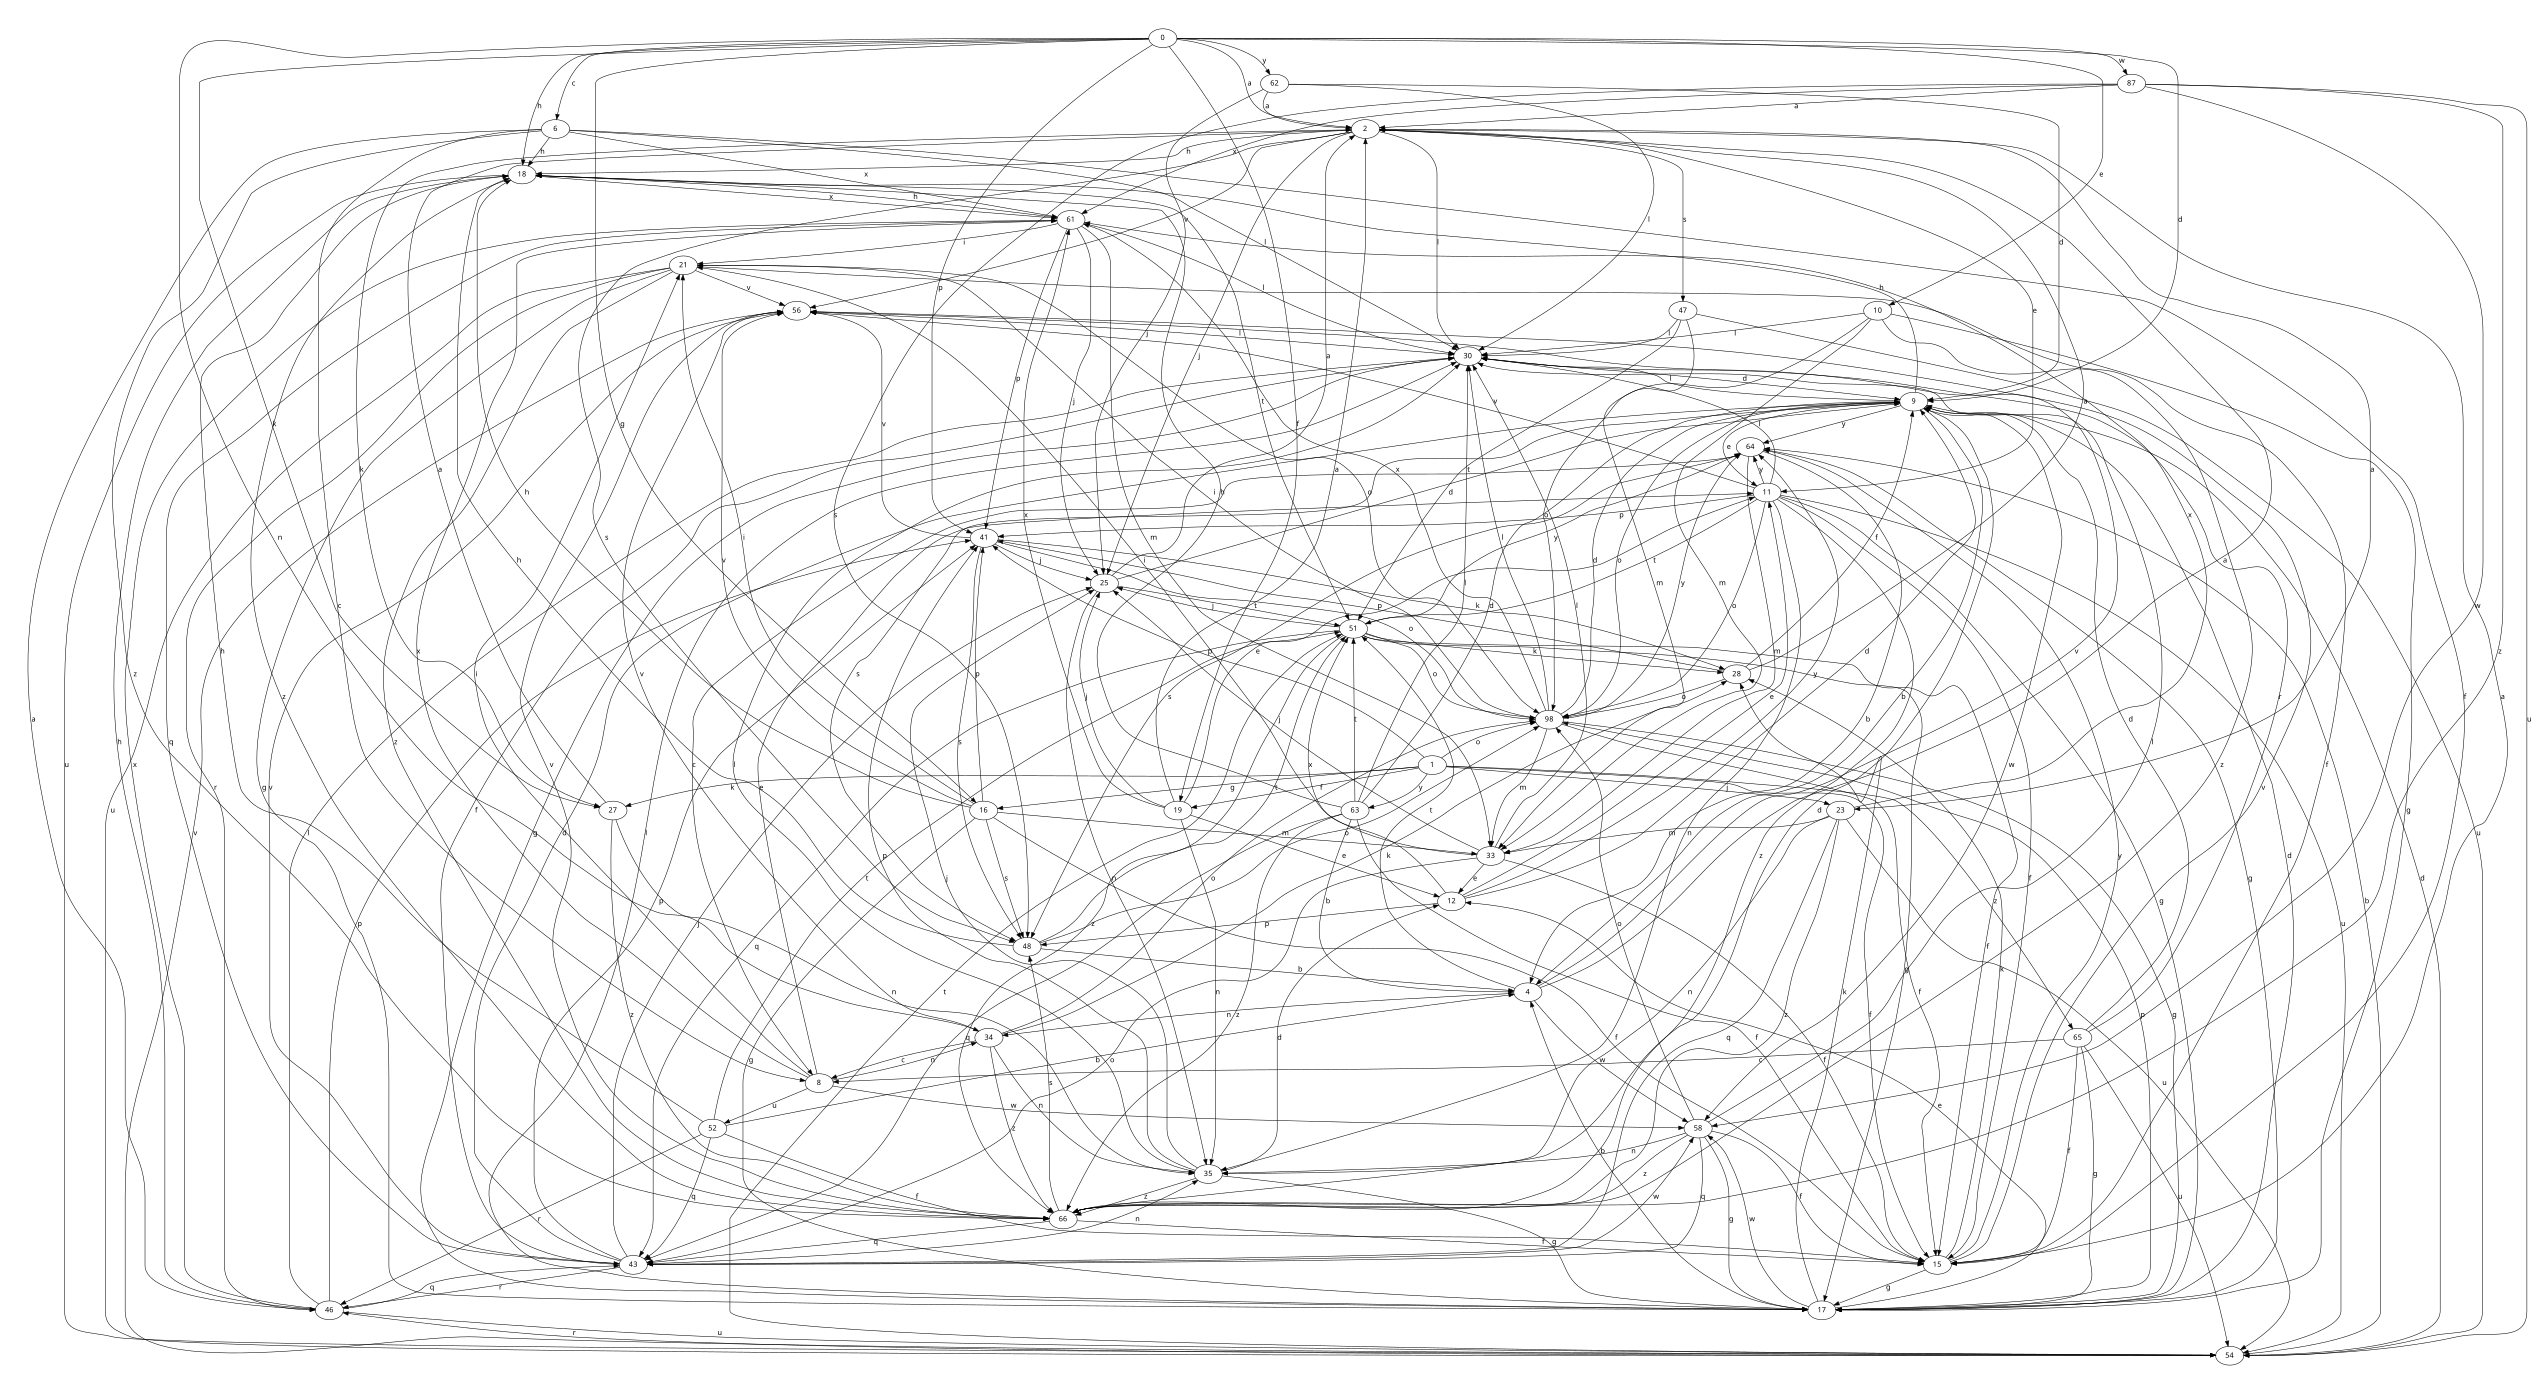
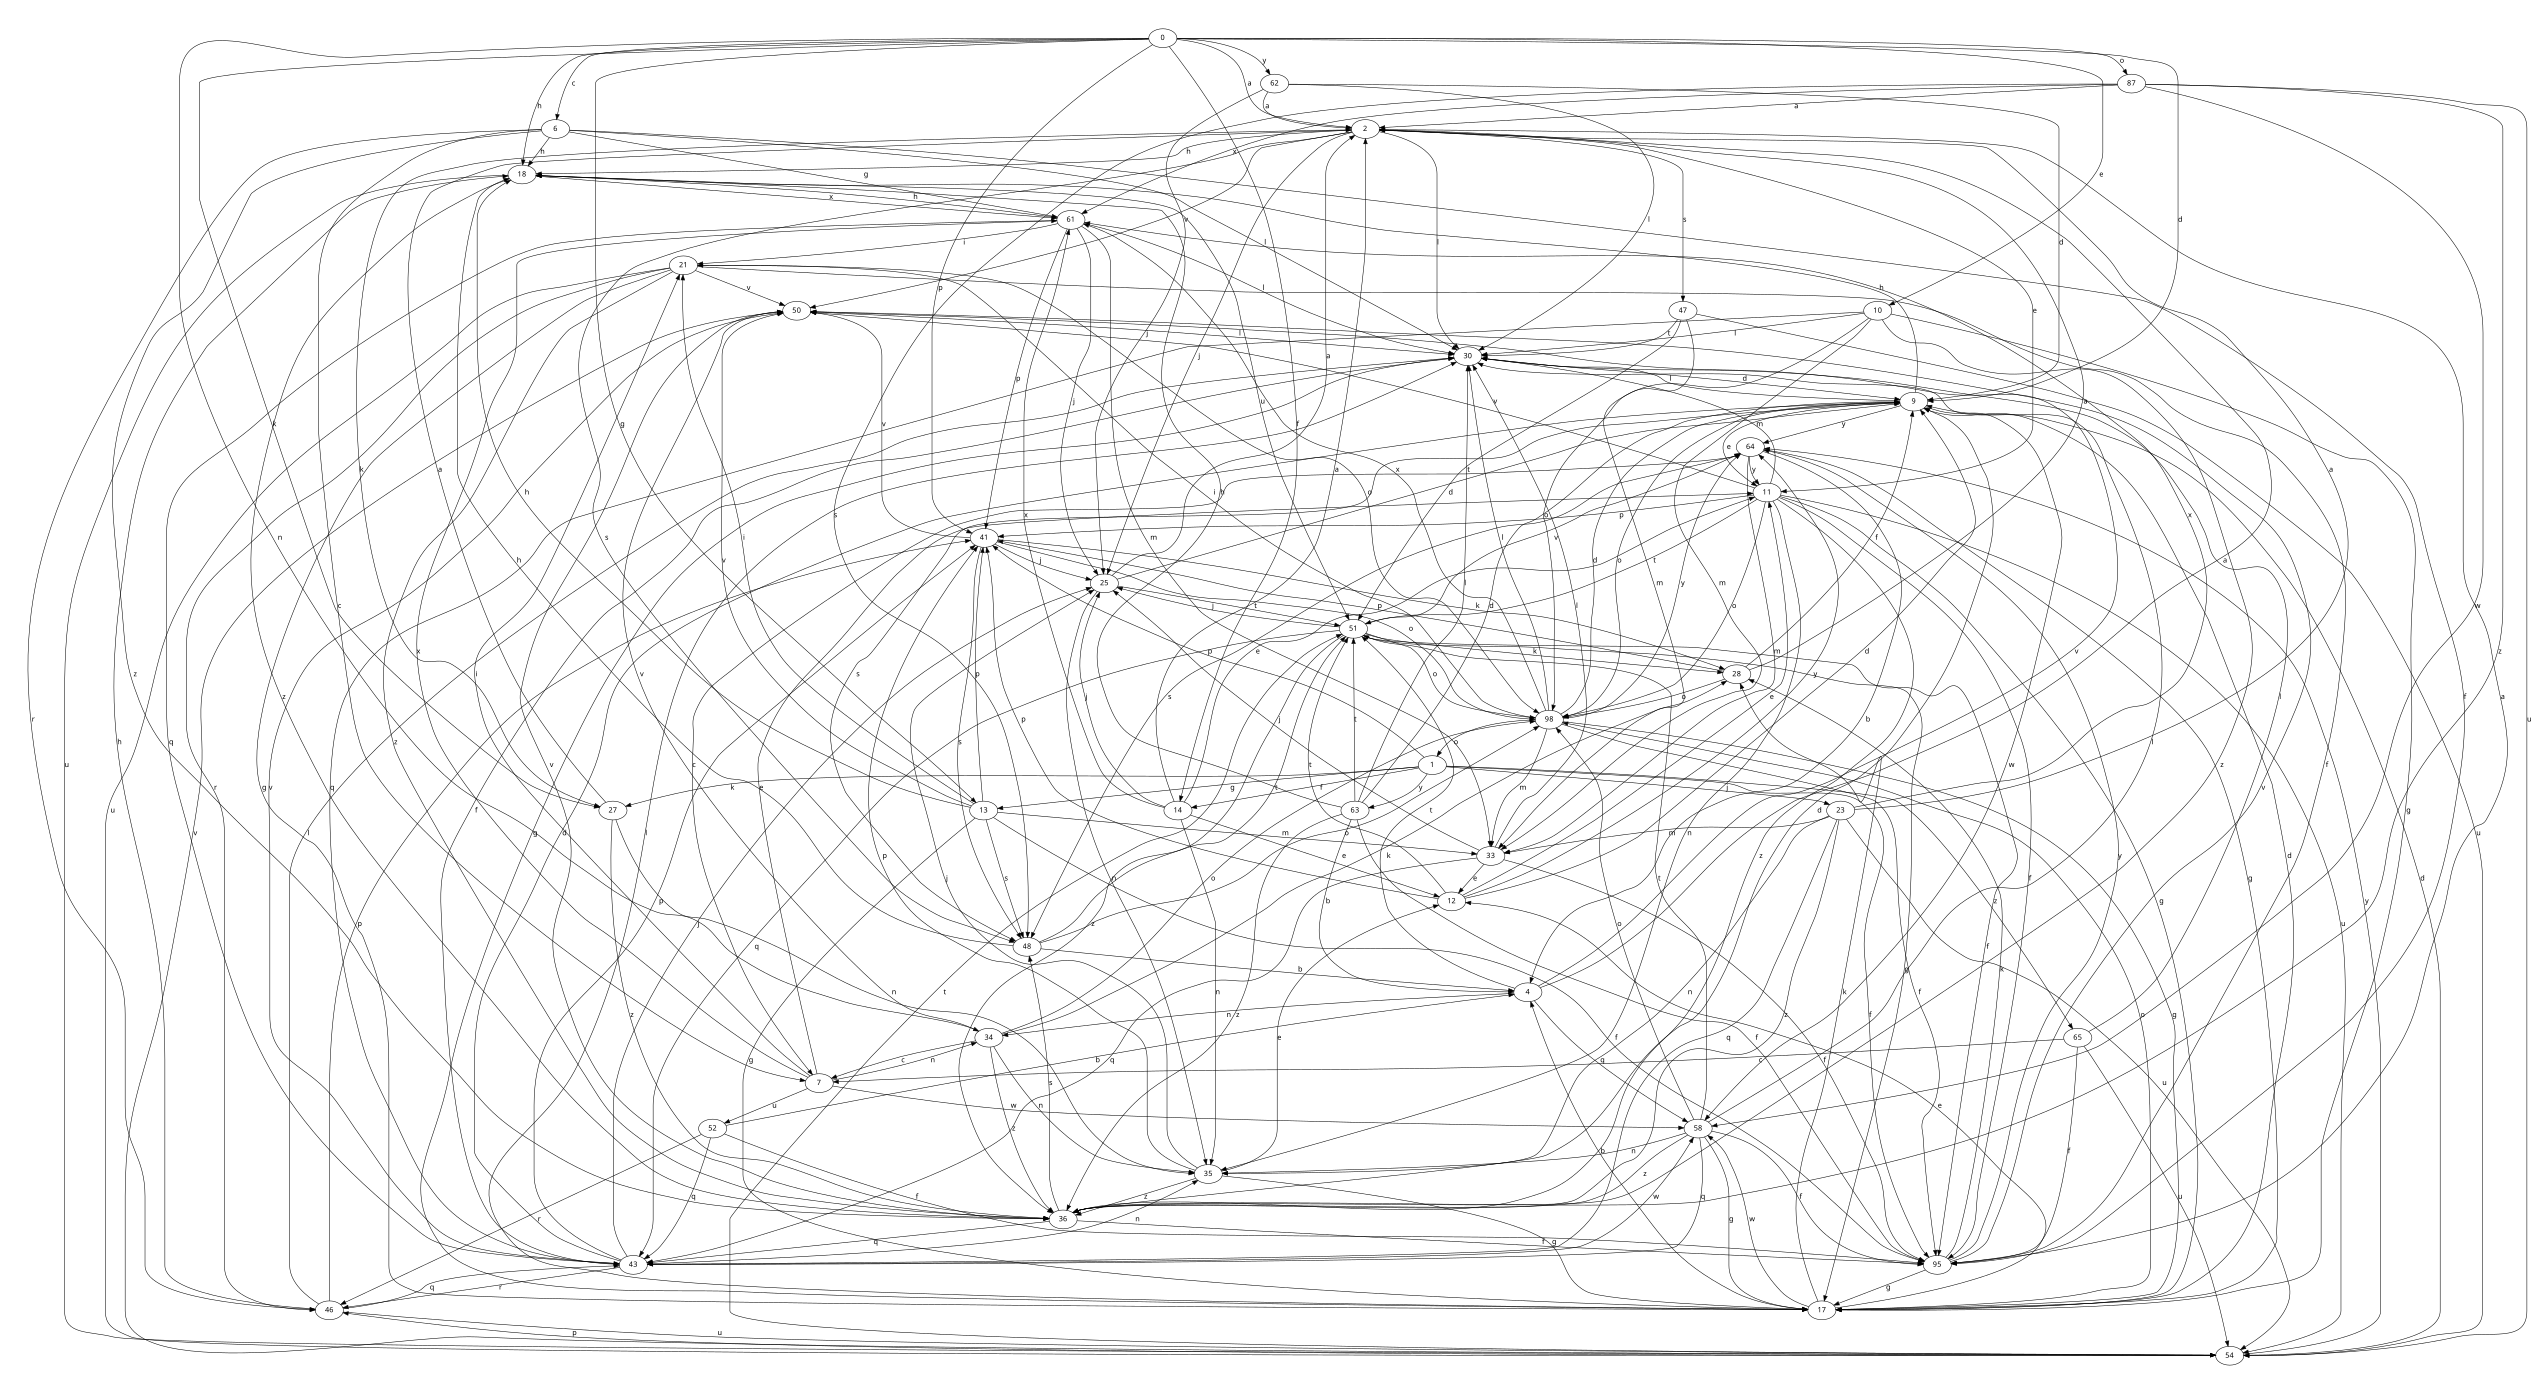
edge "0" -> "87": label "w" -> "o"
edge "6" -> "61": label "x" -> "g"
node "56": label "56" -> "50"
edge "2" -> "23": reversed
edge "47" -> "30": label "l" -> "t"
edge "18" -> "51": label "t" -> "u"
edge "11" -> "30": label "l" -> "m"
edge "46" -> "61": removed, label "x"
edge "11" -> "64": reversed
edge "51" -> "64": label "y" -> "v"
edge "33" -> "21": removed, label "i"
edge "52" -> "18": removed, label "h"
edge "35" -> "30": removed, label "l"
edge "65" -> "9": removed, label "d"
edge "65" -> "30": label "r" -> "l"
edge "6" -> "46": label "a" -> "r"
edge "1" -> "98": reversed
edge "9" -> "4": removed, label "b"
edge "12" -> "51": label "x" -> "t"
node "16": label "16" -> "13"
node "19": label "19" -> "14"
edge "52" -> "51": now "58" -> "51"
edge "54" -> "64": label "b" -> "y"
edge "12" -> "48": now "12" -> "41"
edge "63" -> "43": now "10" -> "43"
edge "17" -> "98": label "p" -> "o"
edge "35" -> "12": label "d" -> "e"
edge "33" -> "43": label "o" -> "q"
edge "4" -> "58": label "w" -> "q"
node "8": label "8" -> "7"
node "66": label "66" -> "36"
node "15": label "15" -> "95"
edge "65" -> "17": removed, label "g"
edge "54" -> "46": label "r" -> "p"
